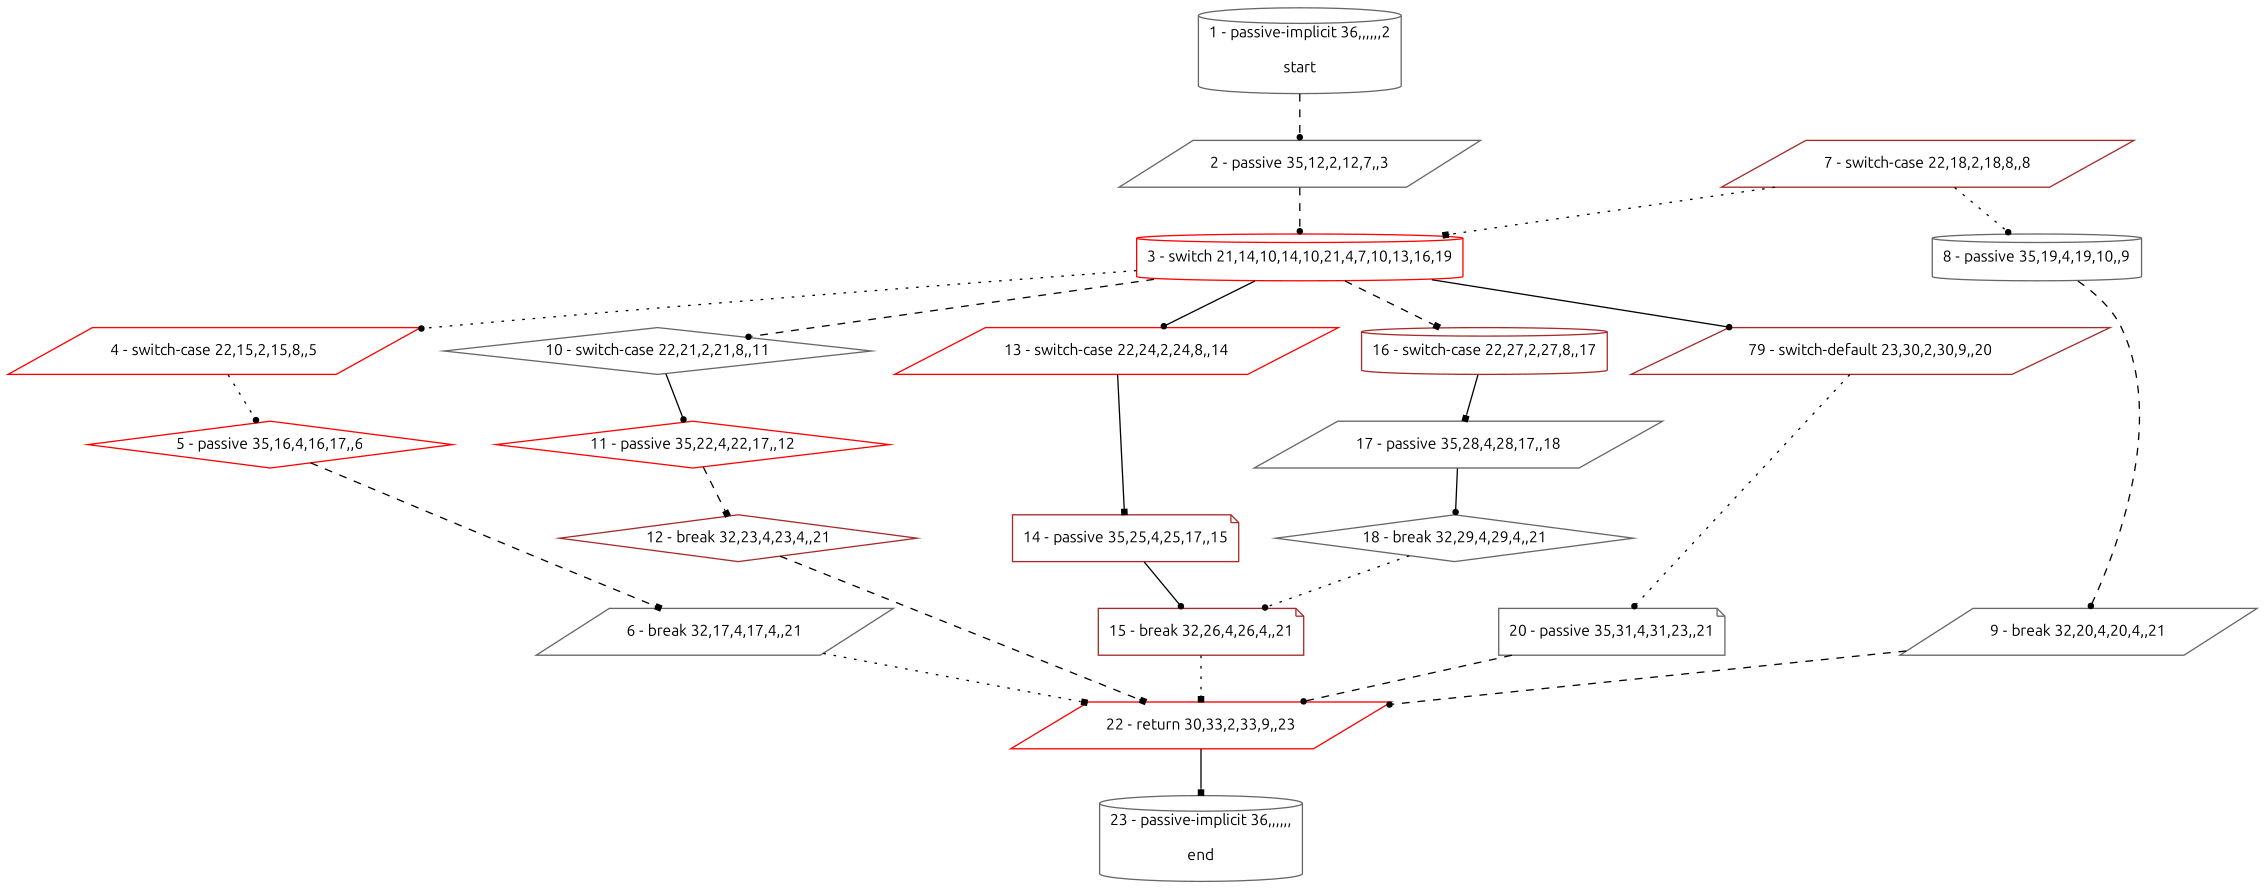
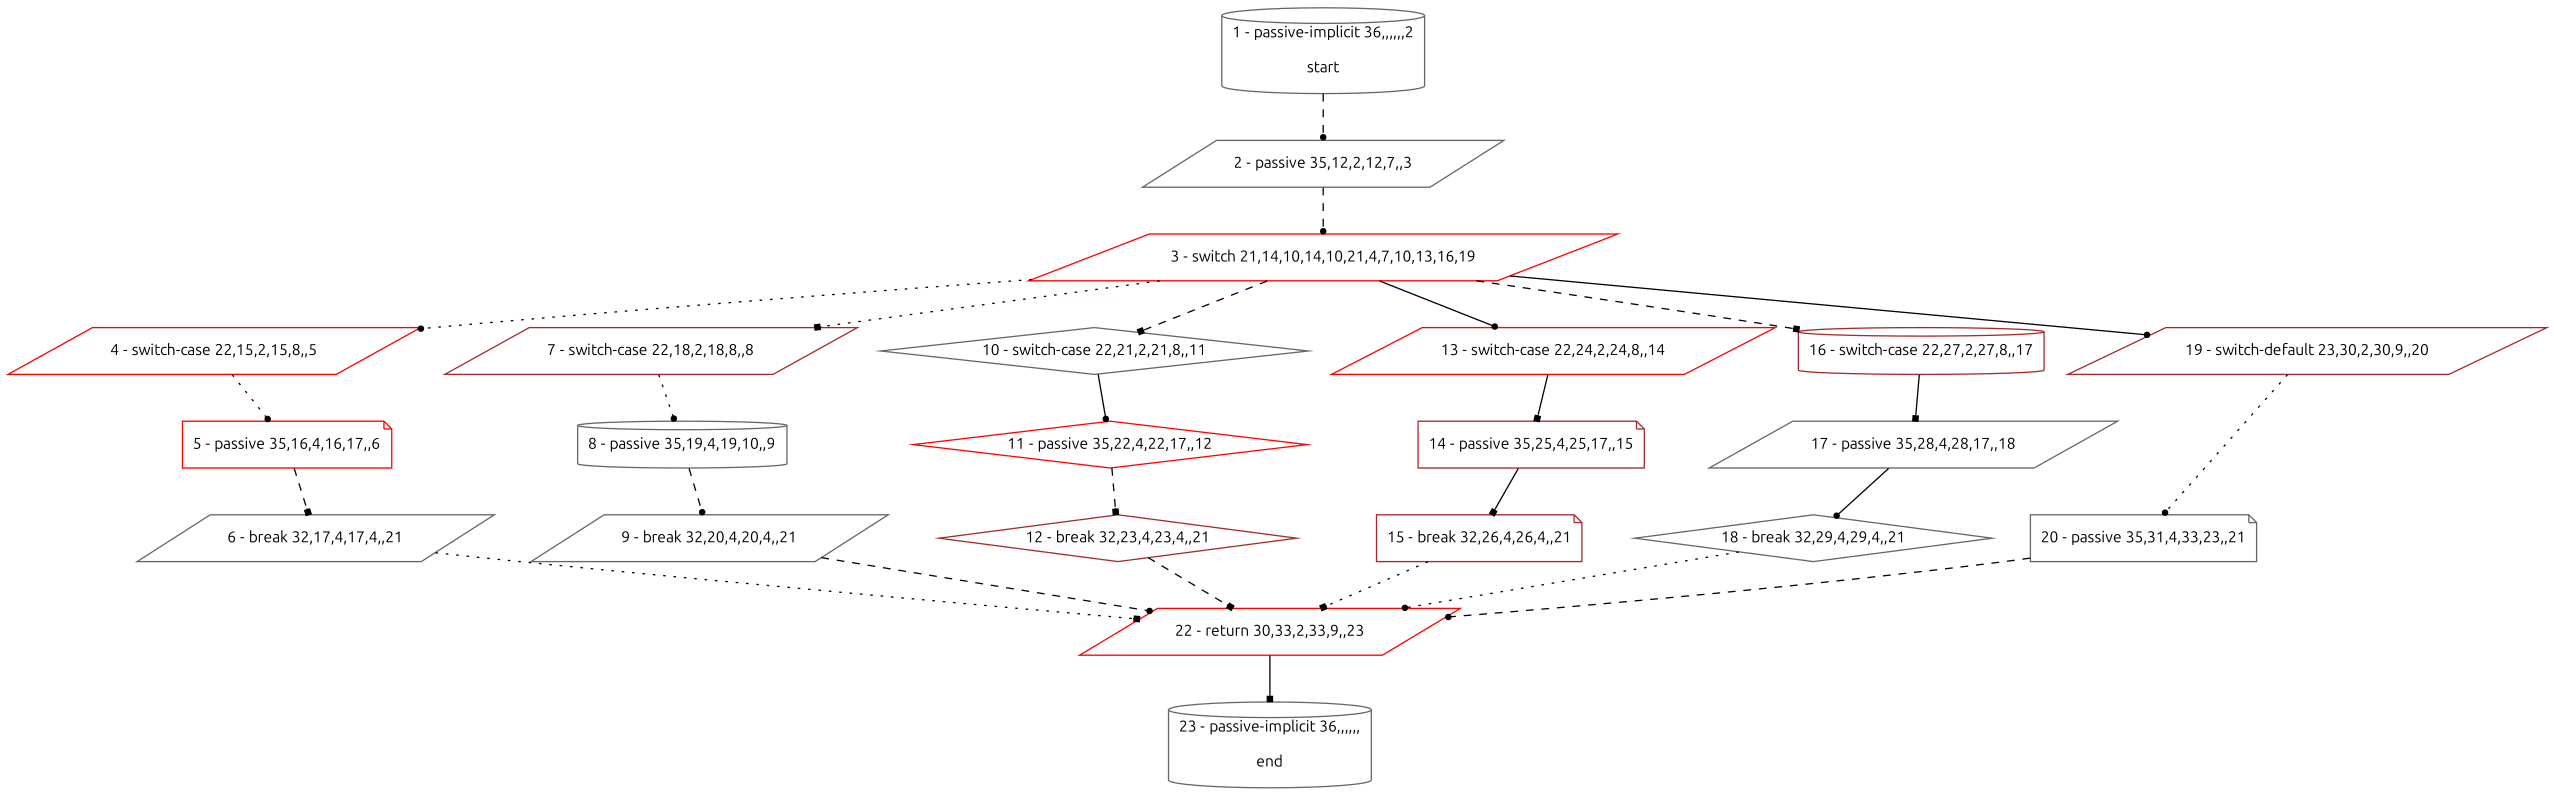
edge "7 - switch-case 22,18,2,18,8,,8" -> "3 - switch 21,14,10,14,10,21,4,7,10,13,16,19": reversed
node "3 - switch 21,14,10,14,10,21,4,7,10,13,16,19": shape cylinder -> parallelogram
edge "3 - switch 21,14,10,14,10,21,4,7,10,13,16,19" -> "10 - switch-case 22,21,2,21,8,,11": arrowhead dot -> box
node "79 - switch-default 23,30,2,30,9,,20": label "79 - switch-default 23,30,2,30,9,,20" -> "19 - switch-default 23,30,2,30,9,,20"
node "5 - passive 35,16,4,16,17,,6": shape diamond -> note
edge "18 - break 32,29,4,29,4,,21" -> "15 - break 32,26,4,26,4,,21": now "18 - break 32,29,4,29,4,,21" -> "22 - return 30,33,2,33,9,,23"
edge "14 - passive 35,25,4,25,17,,15" -> "15 - break 32,26,4,26,4,,21": arrowhead dot -> box
node "20 - passive 35,31,4,31,23,,21": label "20 - passive 35,31,4,31,23,,21" -> "20 - passive 35,31,4,33,23,,21"
